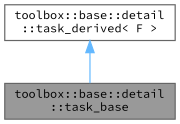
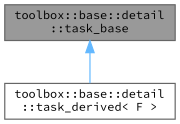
edge "toolbox::base::detail ::task_base" -> "toolbox::base::detail ::task_derived< F >": reversed
